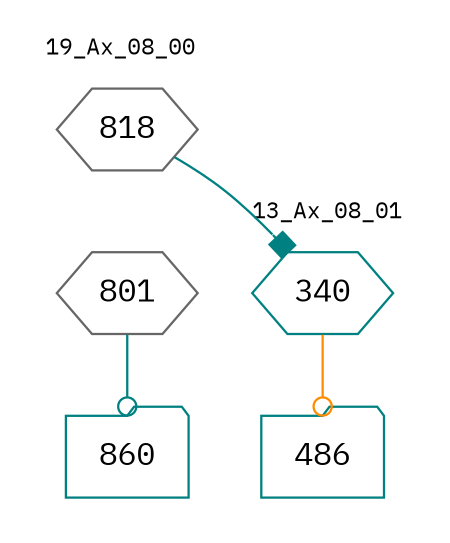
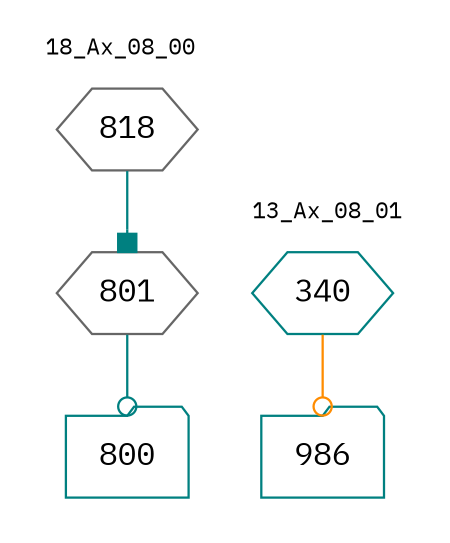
cluster "19_Ax_08_00": label "19_Ax_08_00" -> "18_Ax_08_00"
edge "818" -> "340": now "818" -> "801"
node "860": label "860" -> "800"
node "486": label "486" -> "986"
